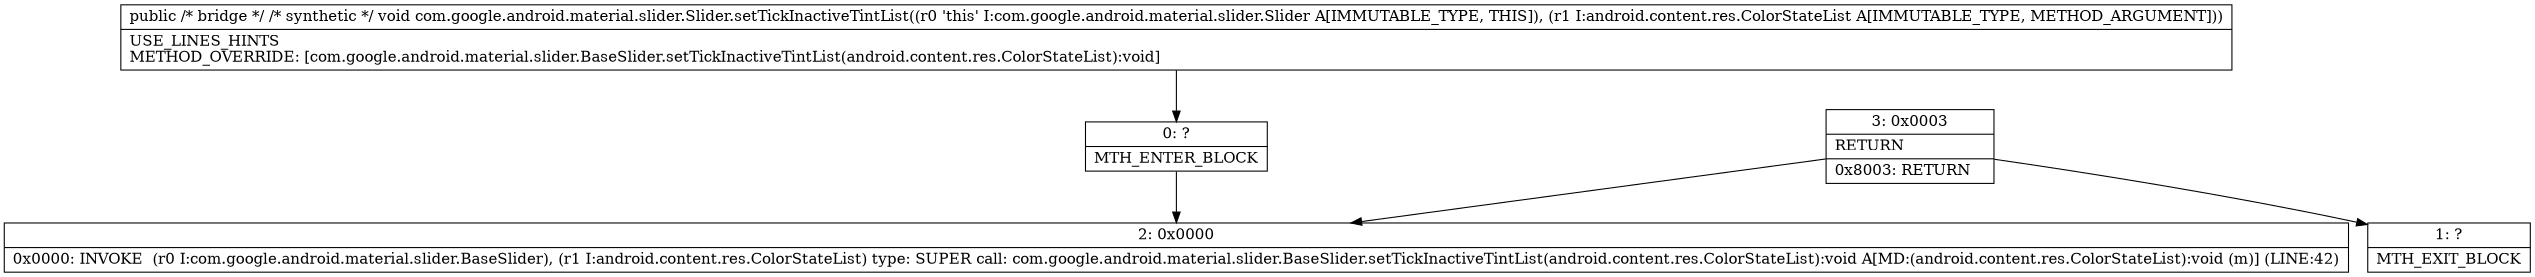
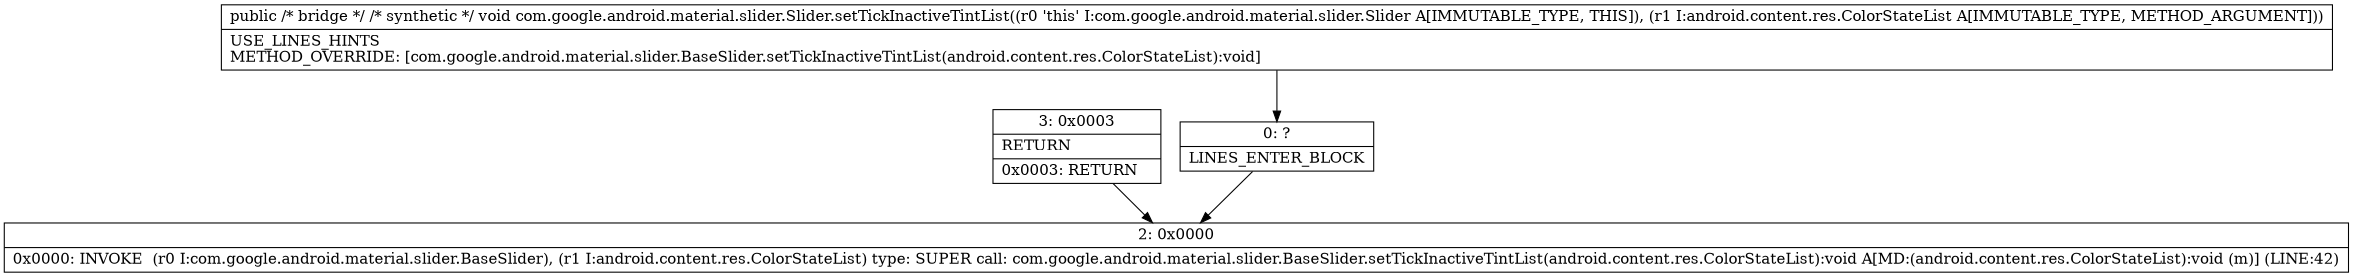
node "0: ?": text "MTH_ENTER_BLOCK" -> "LINES_ENTER_BLOCK"
node "3: 0x0003": text "0x8003: RETURN" -> "0x0003: RETURN"
node "1: ?": removed
